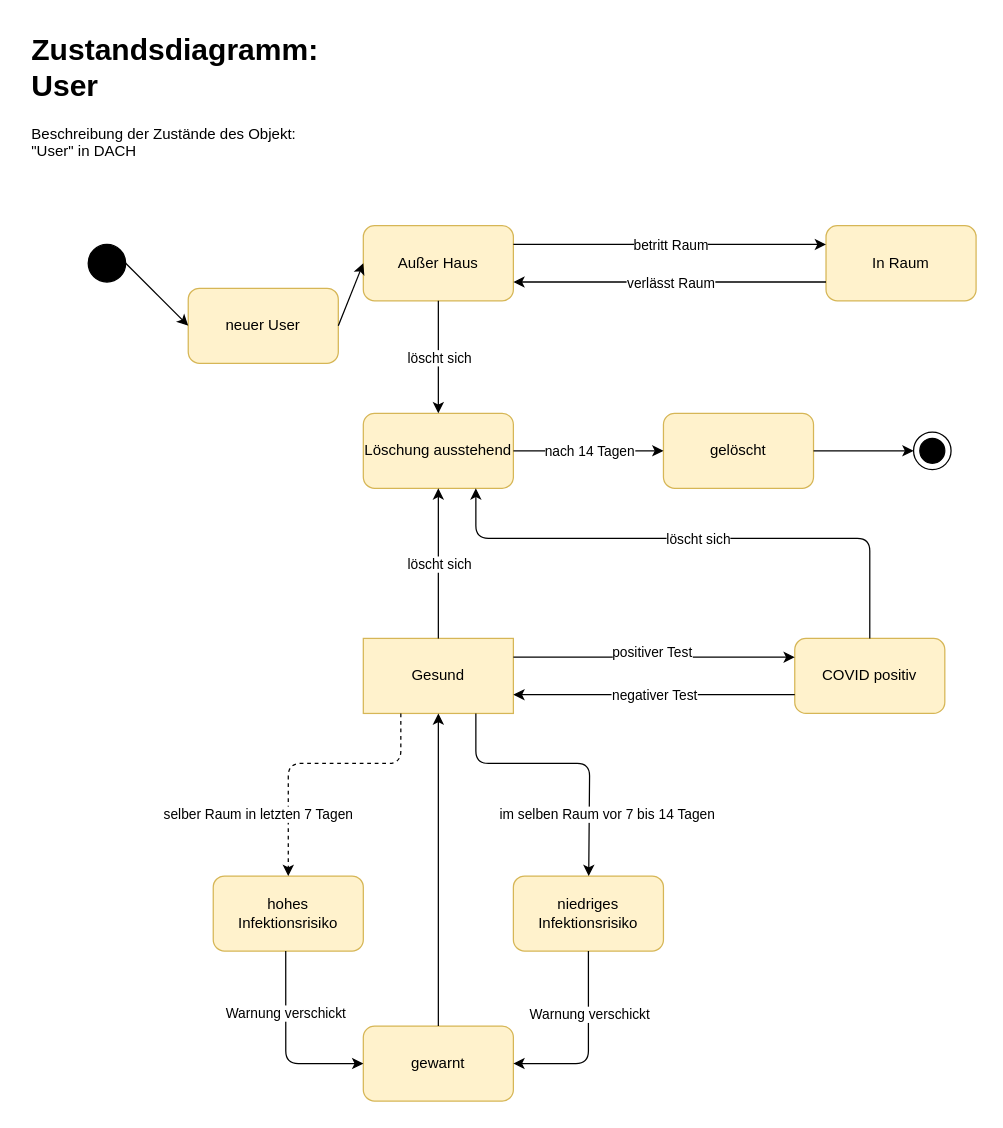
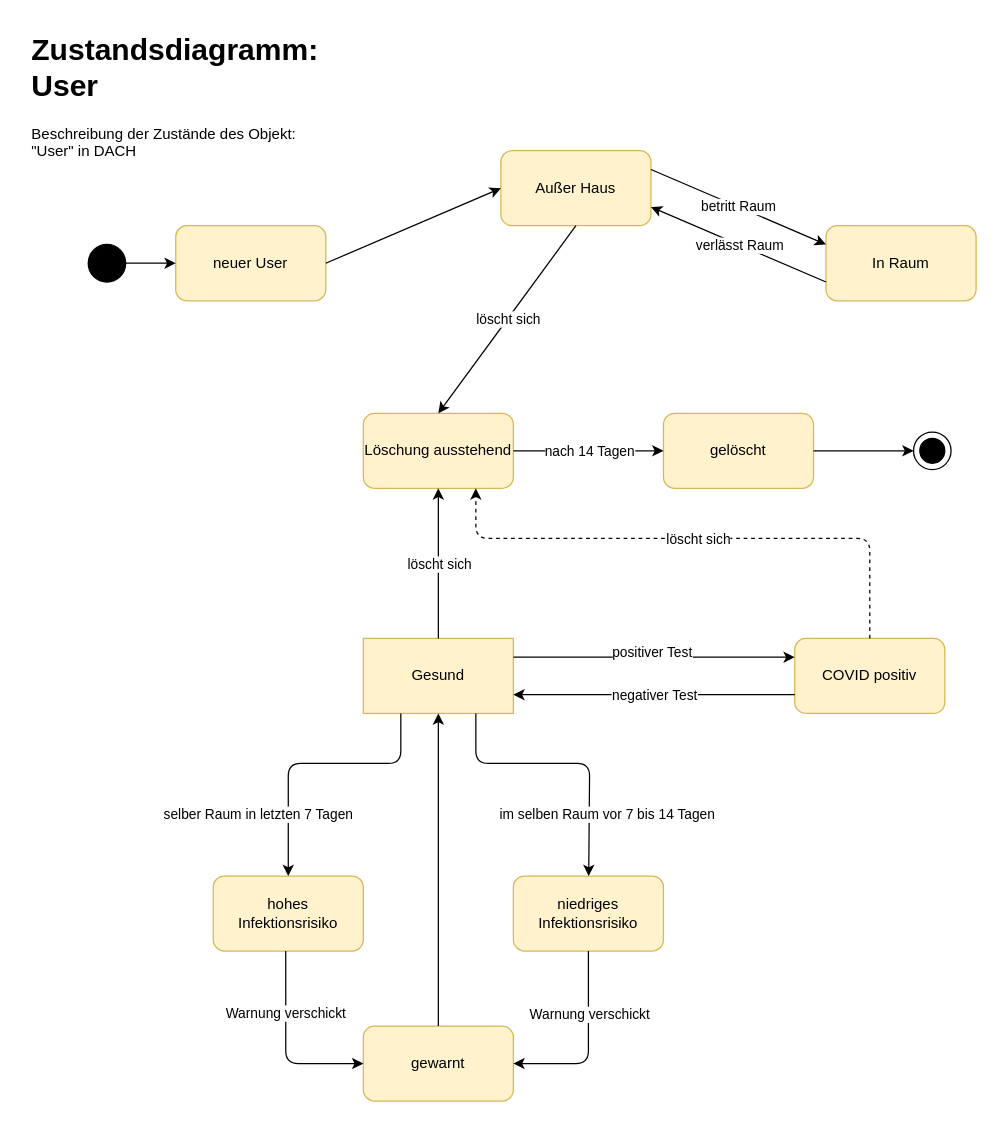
node "Außer Haus": moved (438, 263) -> (576, 188)
node "neuer User": moved (263, 326) -> (251, 263)
edge "COVID positiv" -> "Löschung ausstehend": style solid -> dashed
edge "Gesund" -> "hohes Infektionsrisiko": style dashed -> solid
